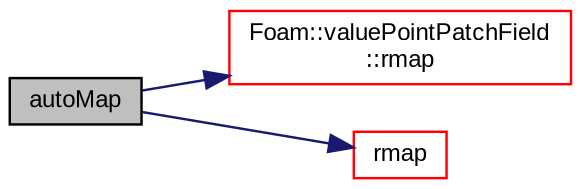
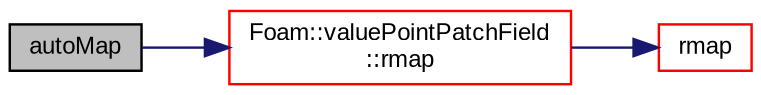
edge "autoMap" -> "rmap": now "Foam::valuePointPatchField ::rmap" -> "rmap"
